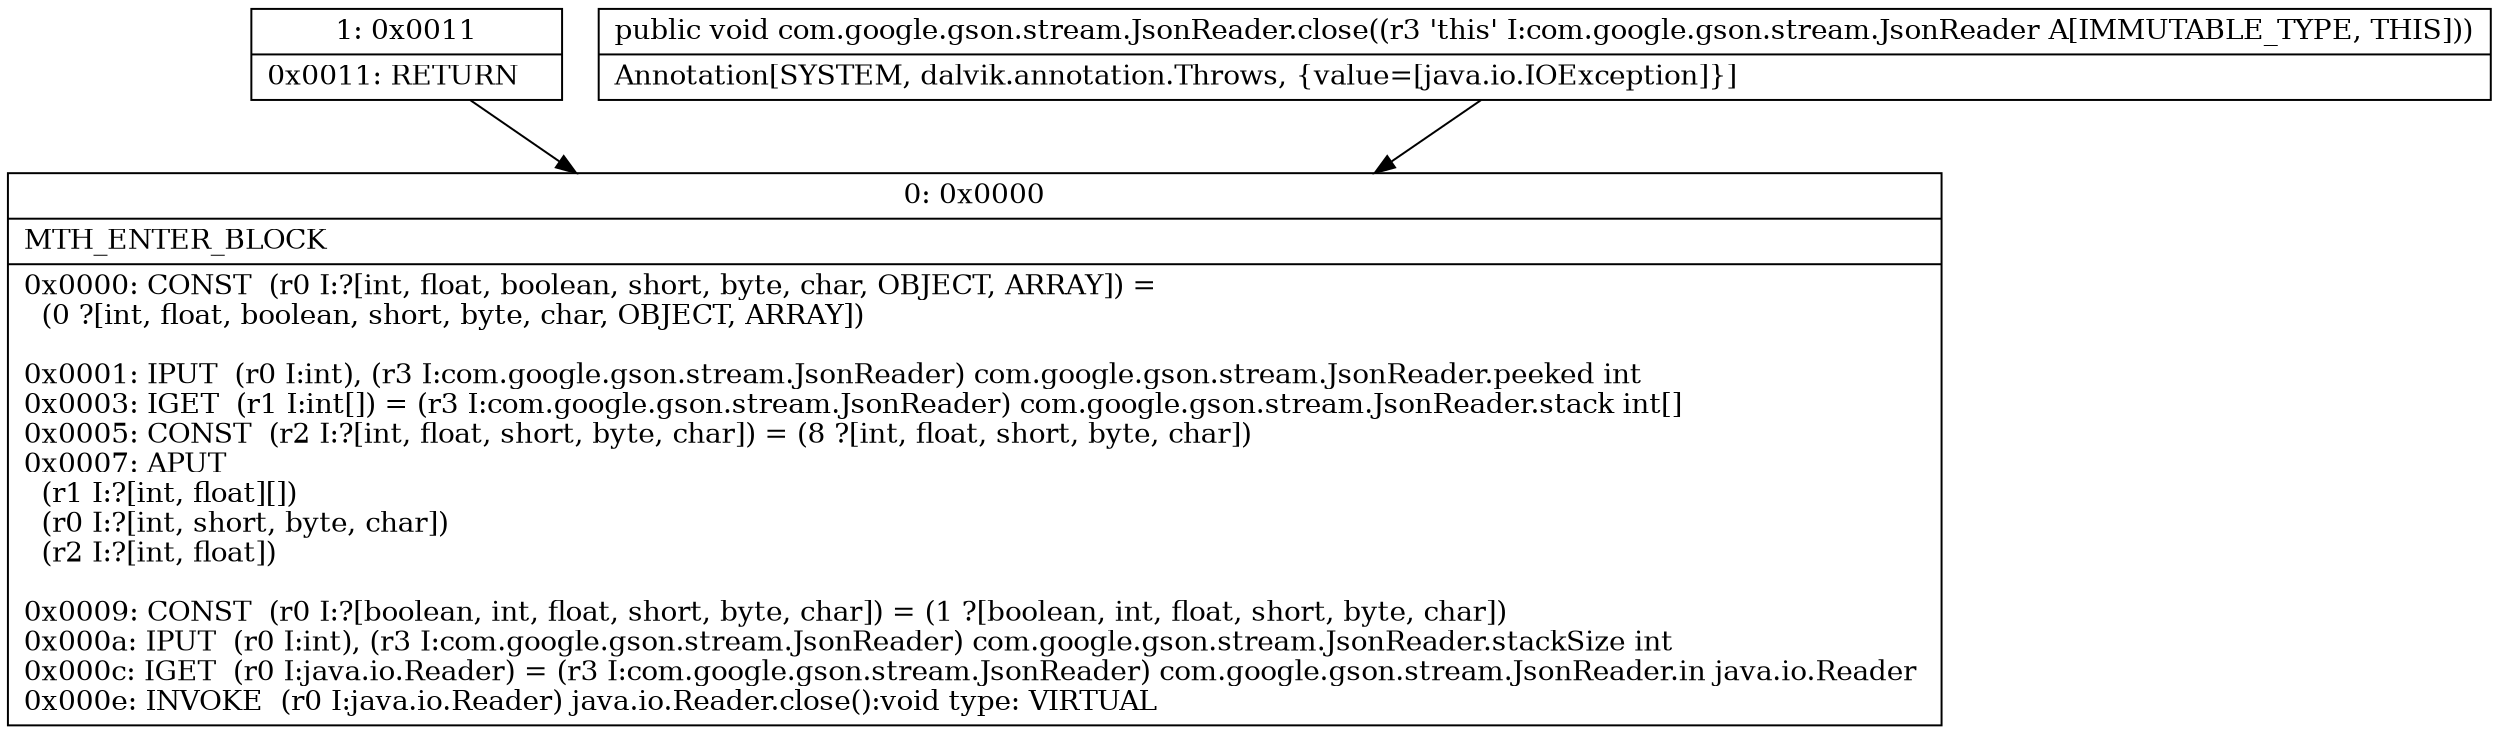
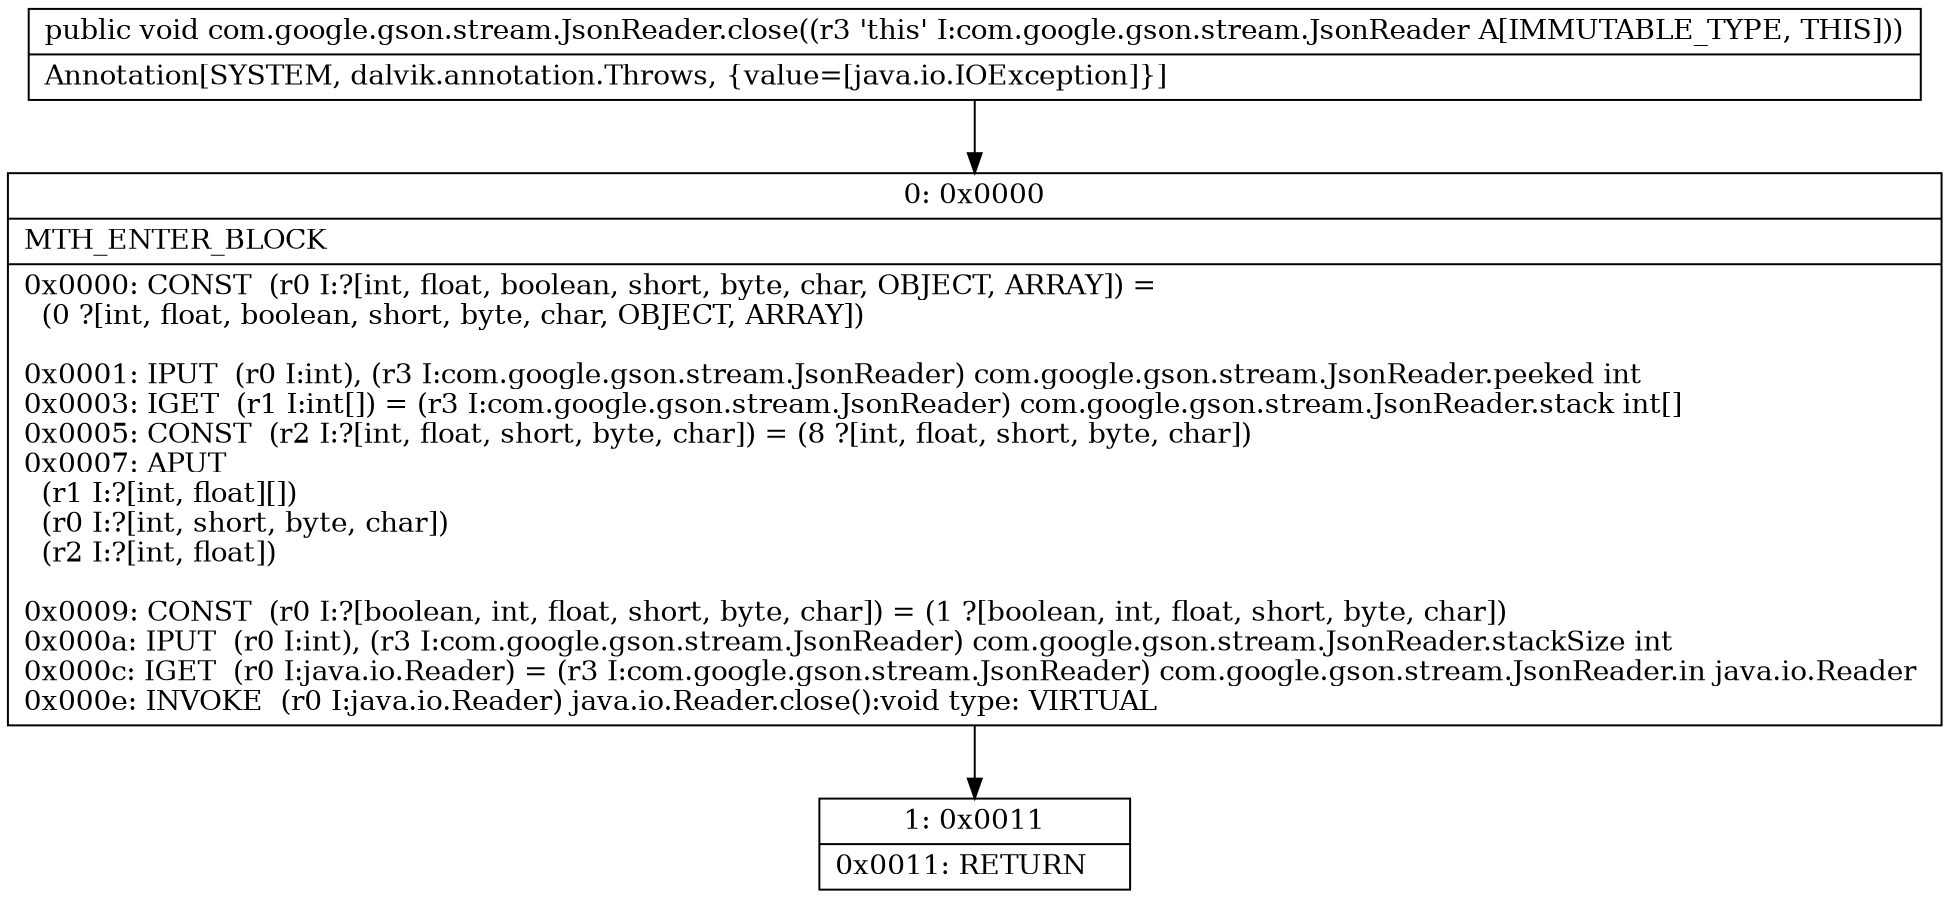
edge "1: 0x0011" -> "0: 0x0000": reversed
